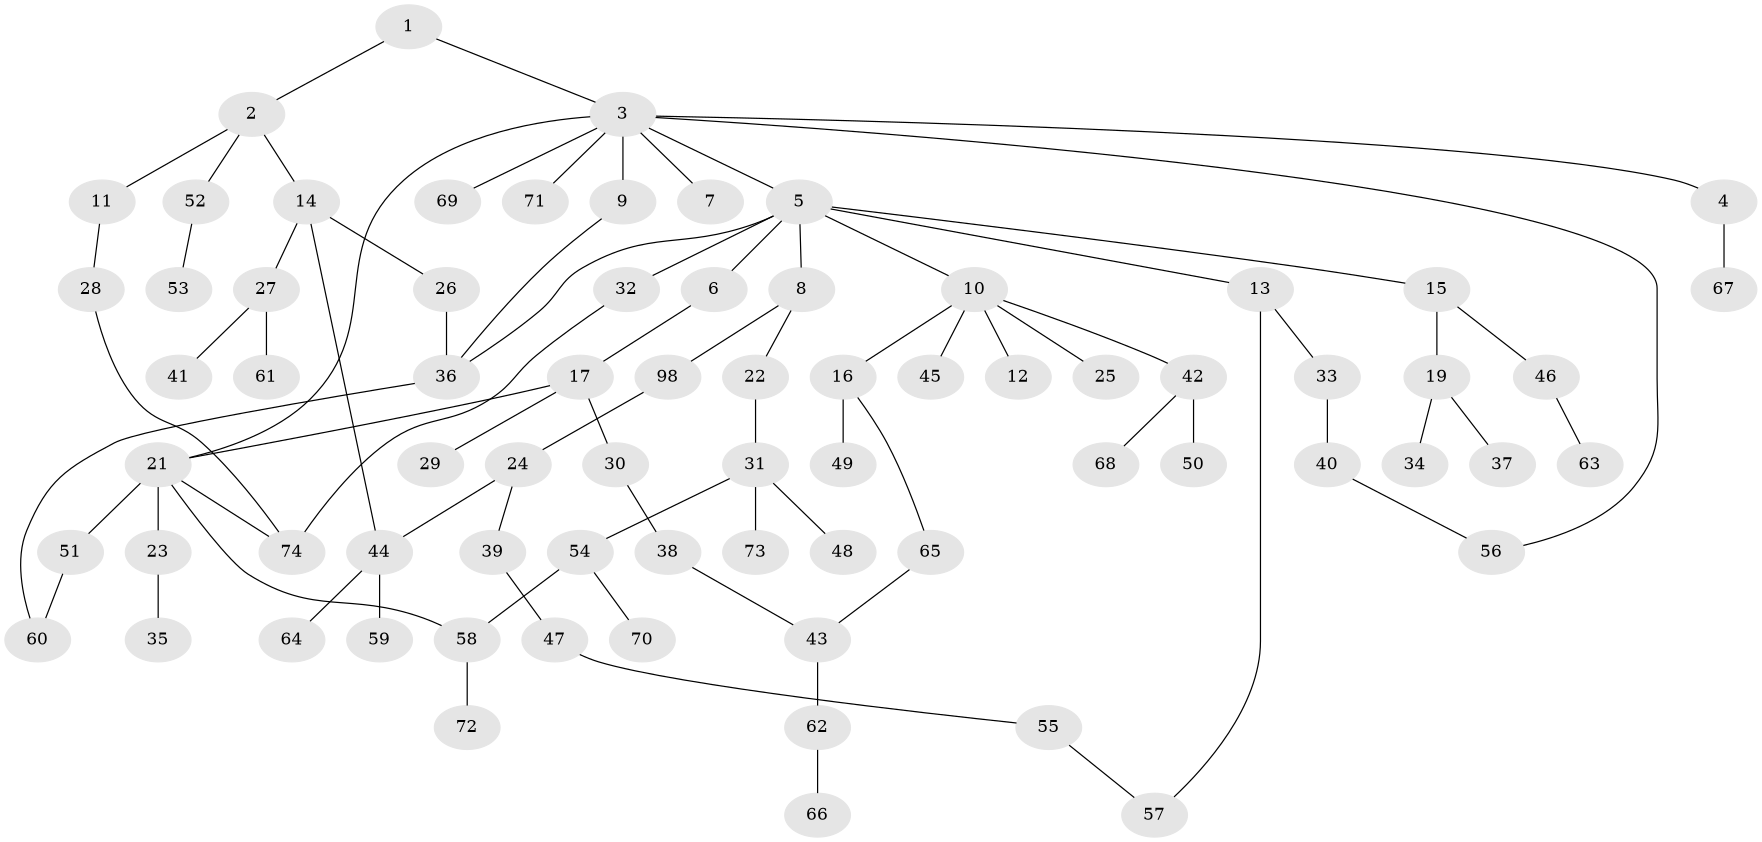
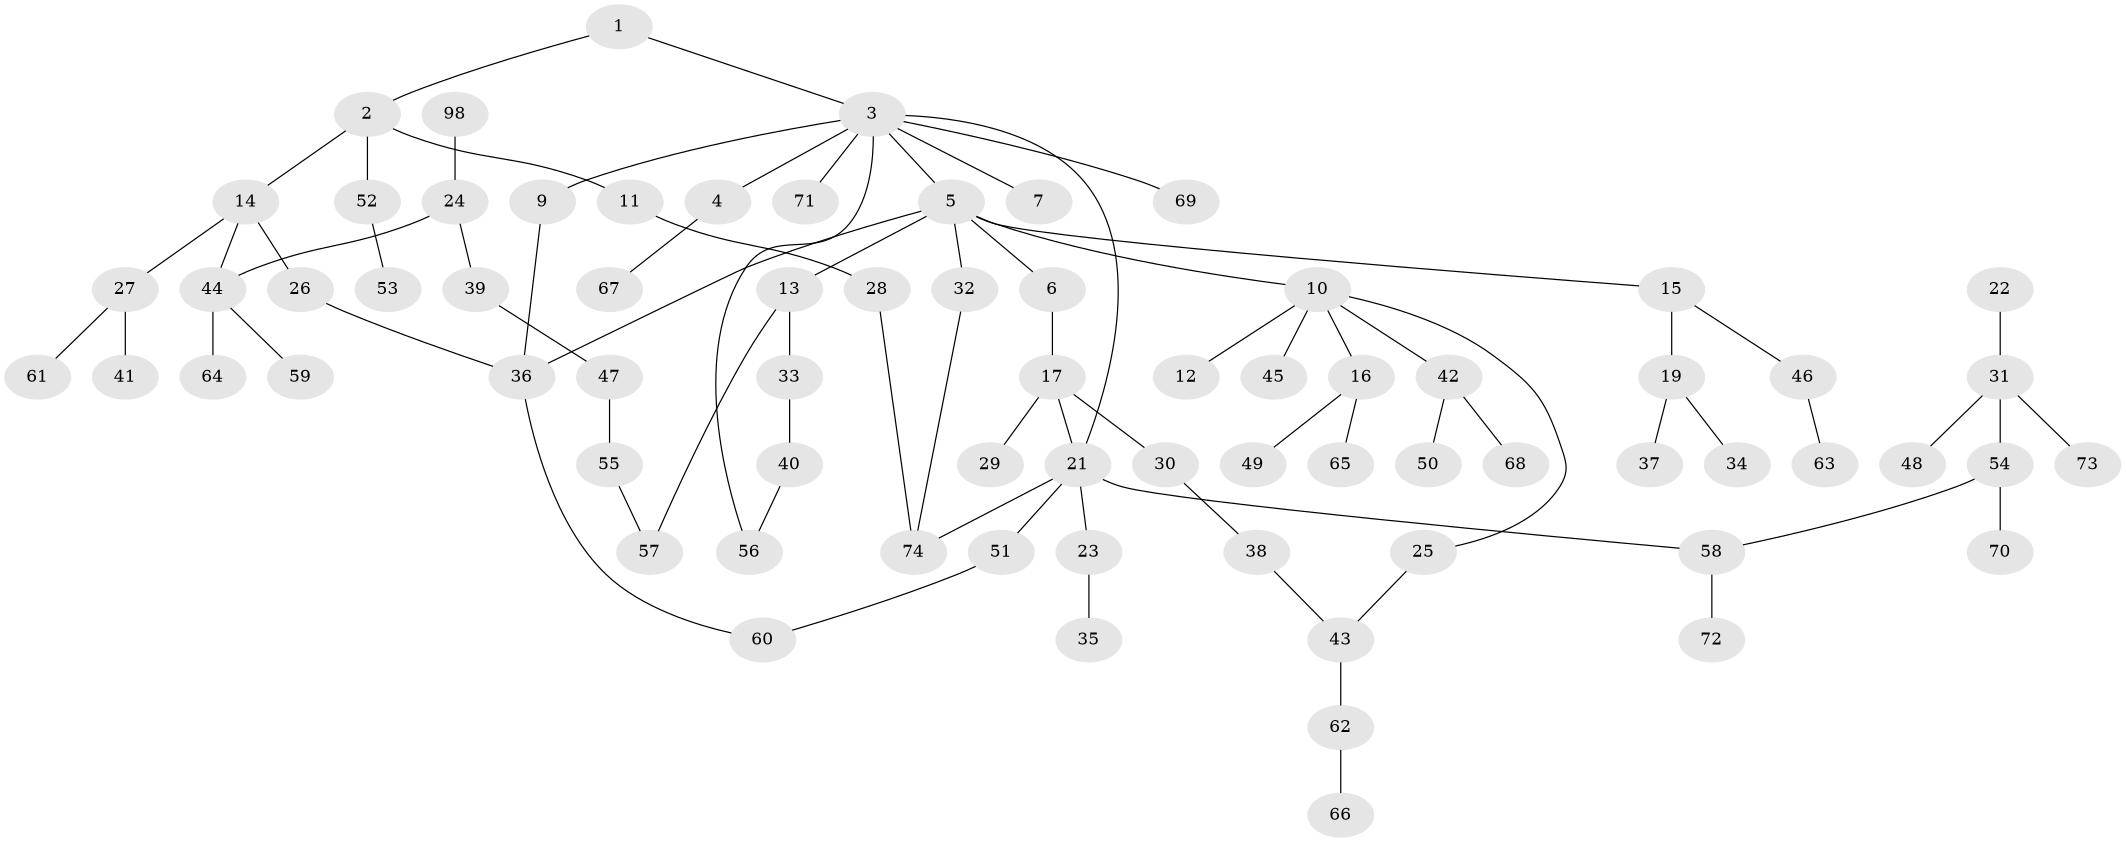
node "8": removed
edge "65" -- "43": now "25" -- "43"
